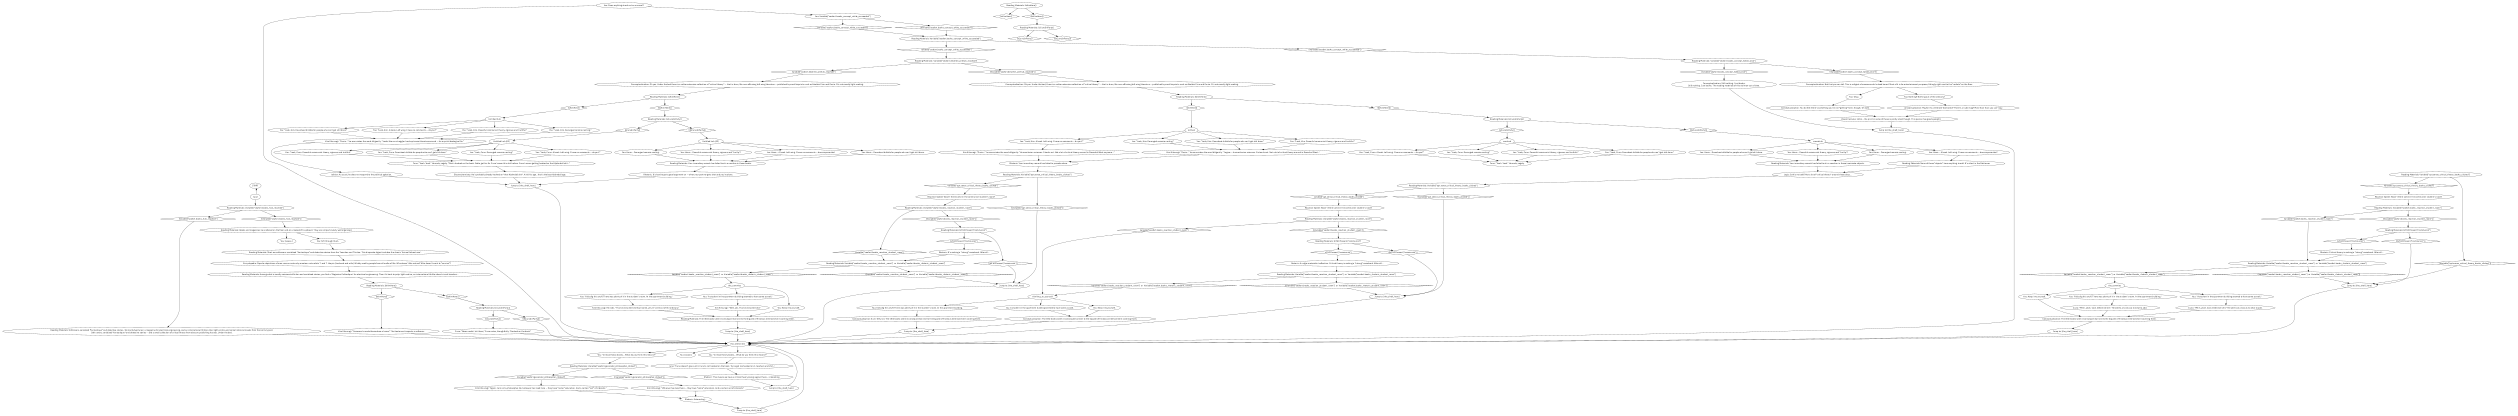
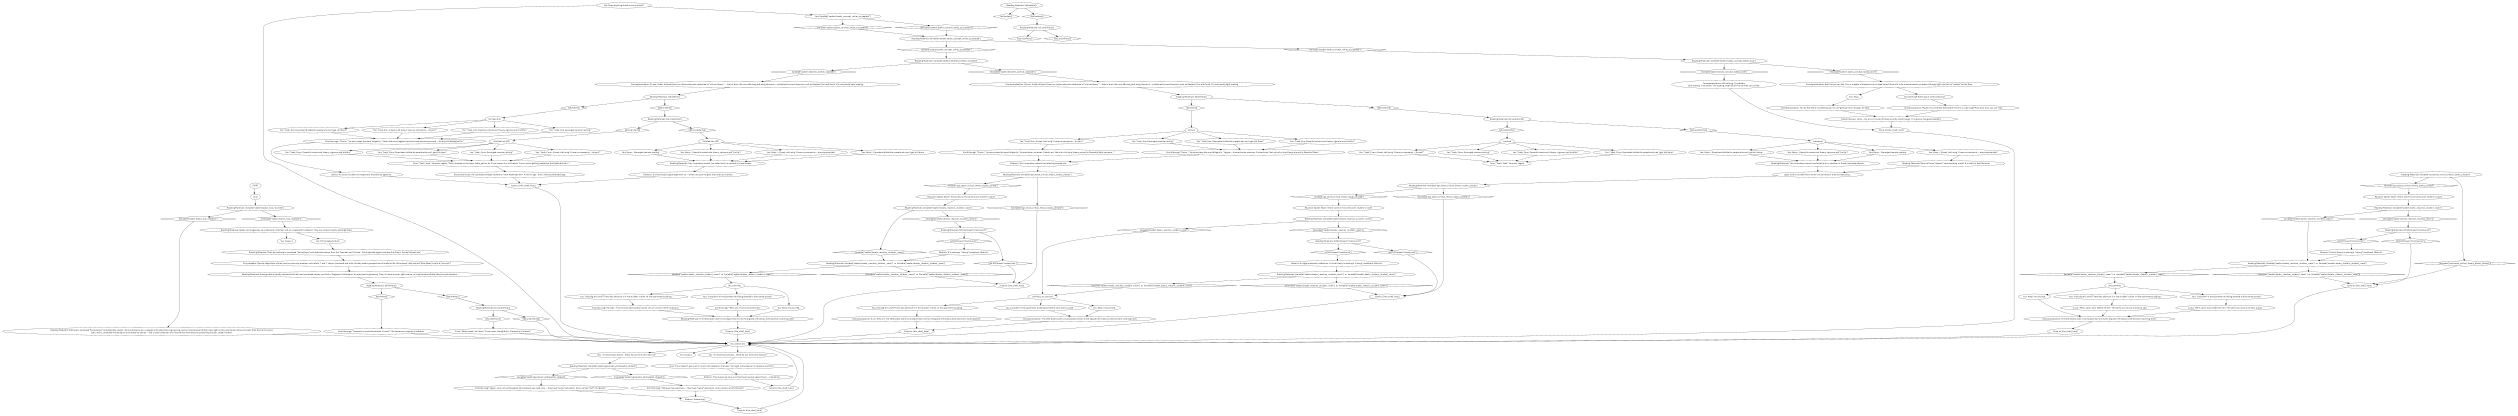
node "Rhetoric: Your incendiary remark has failed to provoke alone.": label "Rhetoric: Your incendiary remark has failed to provoke alone." -> "Rhetoric: Your incendiary remark has failed to provoke him."
edge "input" -> "START": reversed
node "You: Sift through them.": label "You: Sift through them." -> "You: Sift comeback them."
